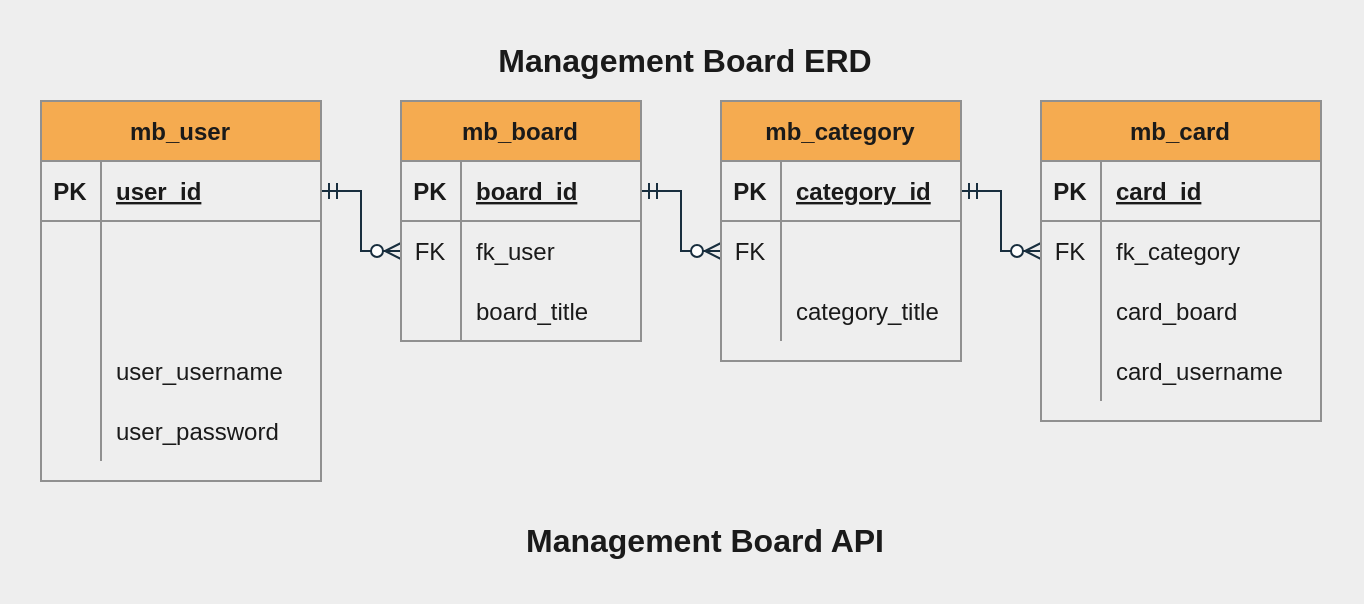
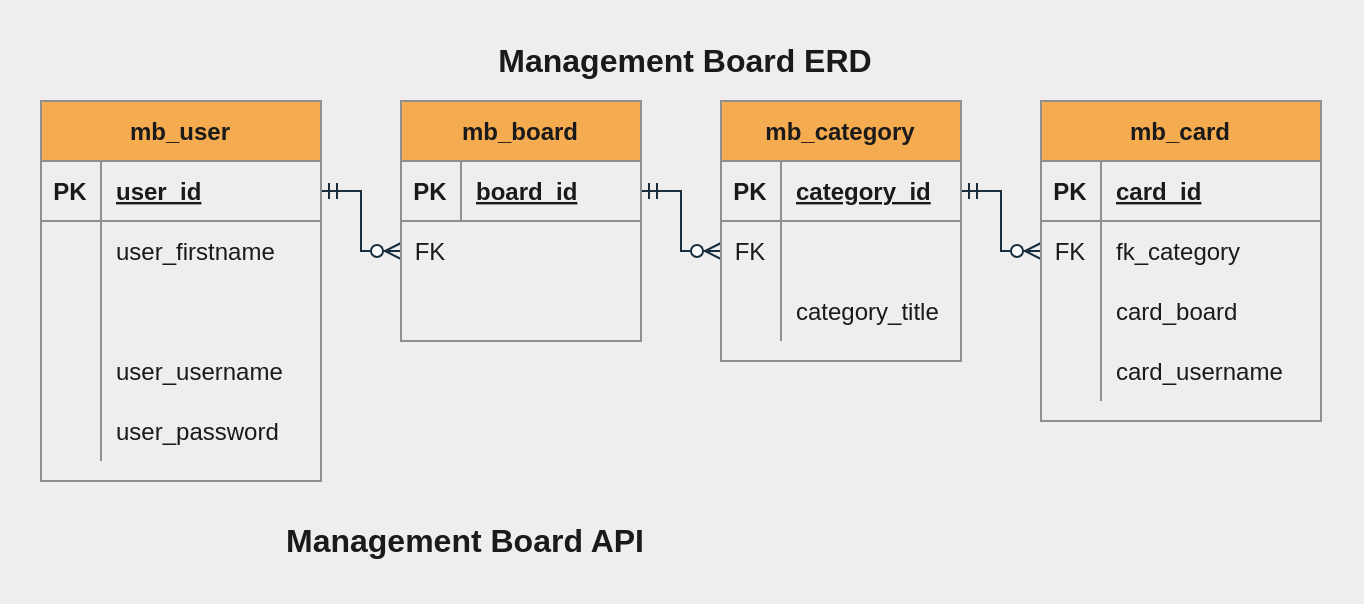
node "user_firstname": added
node "fk_user": removed
node "board_title": removed
node "Management Board API": moved (706, 541) -> (466, 541)
